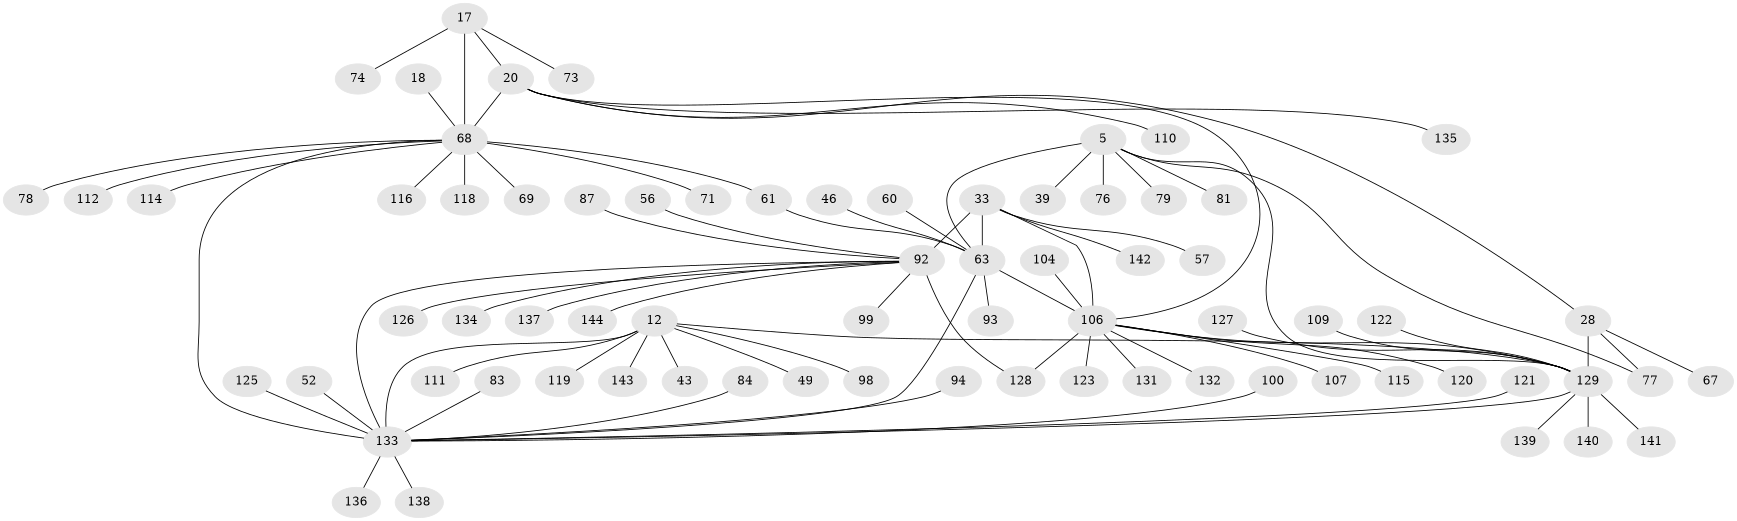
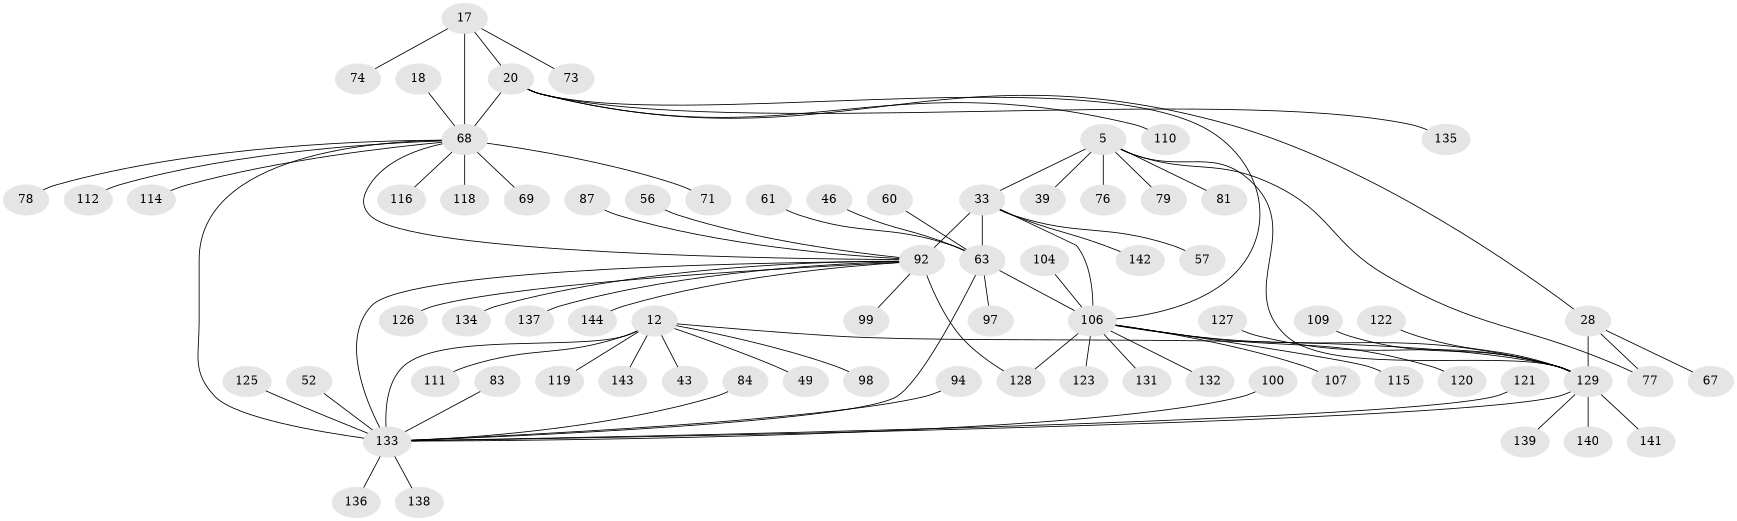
edge "68" -- "61": now "68" -- "92"
edge "5" -- "63": now "5" -- "33"
node "93": label "93" -> "97"
